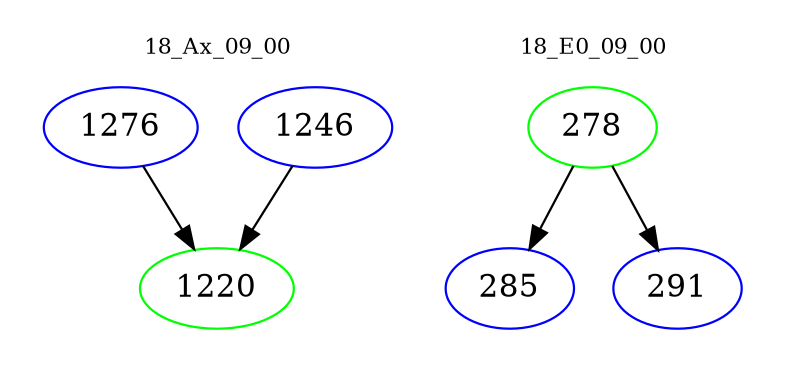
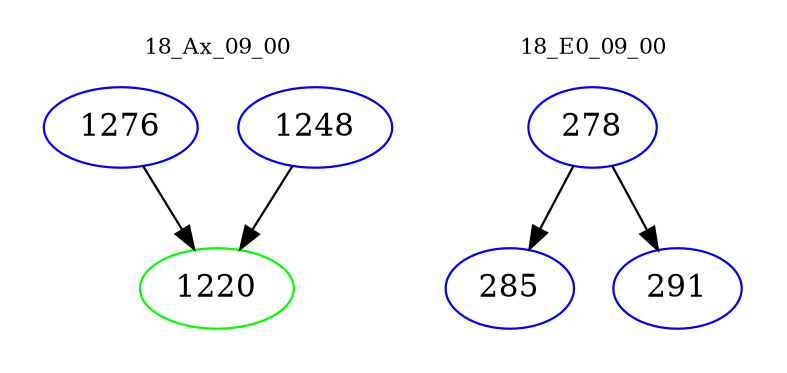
node "1246": label "1246" -> "1248"
node "278": color green -> blue
